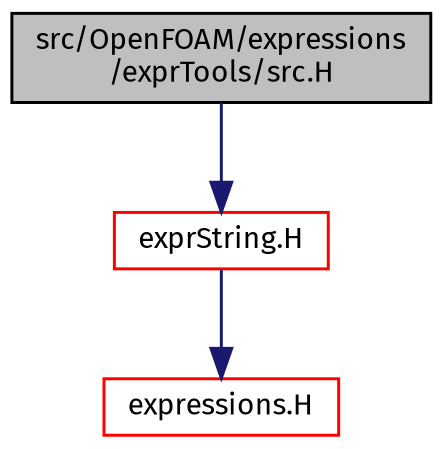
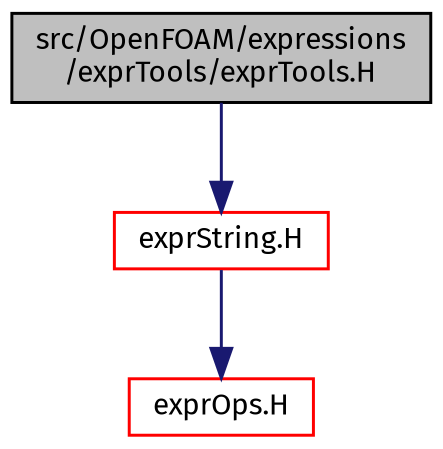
node "src/OpenFOAM/expressions /exprTools/src.H": label "src/OpenFOAM/expressions /exprTools/src.H" -> "src/OpenFOAM/expressions /exprTools/exprTools.H"
node "expressions.H": label "expressions.H" -> "exprOps.H"
